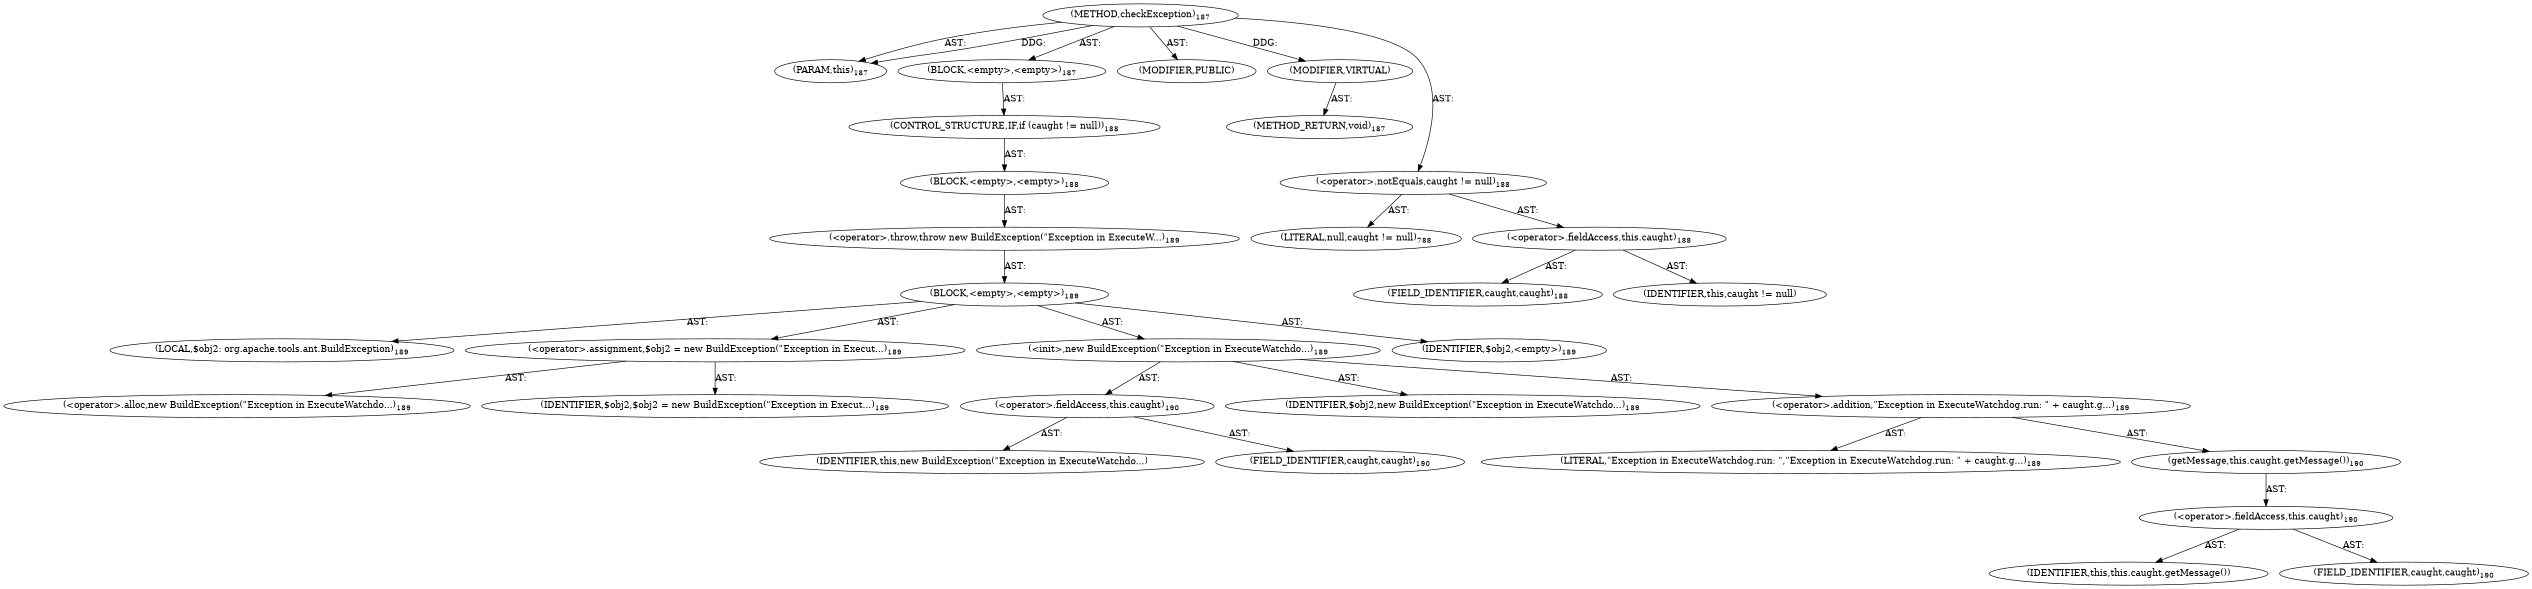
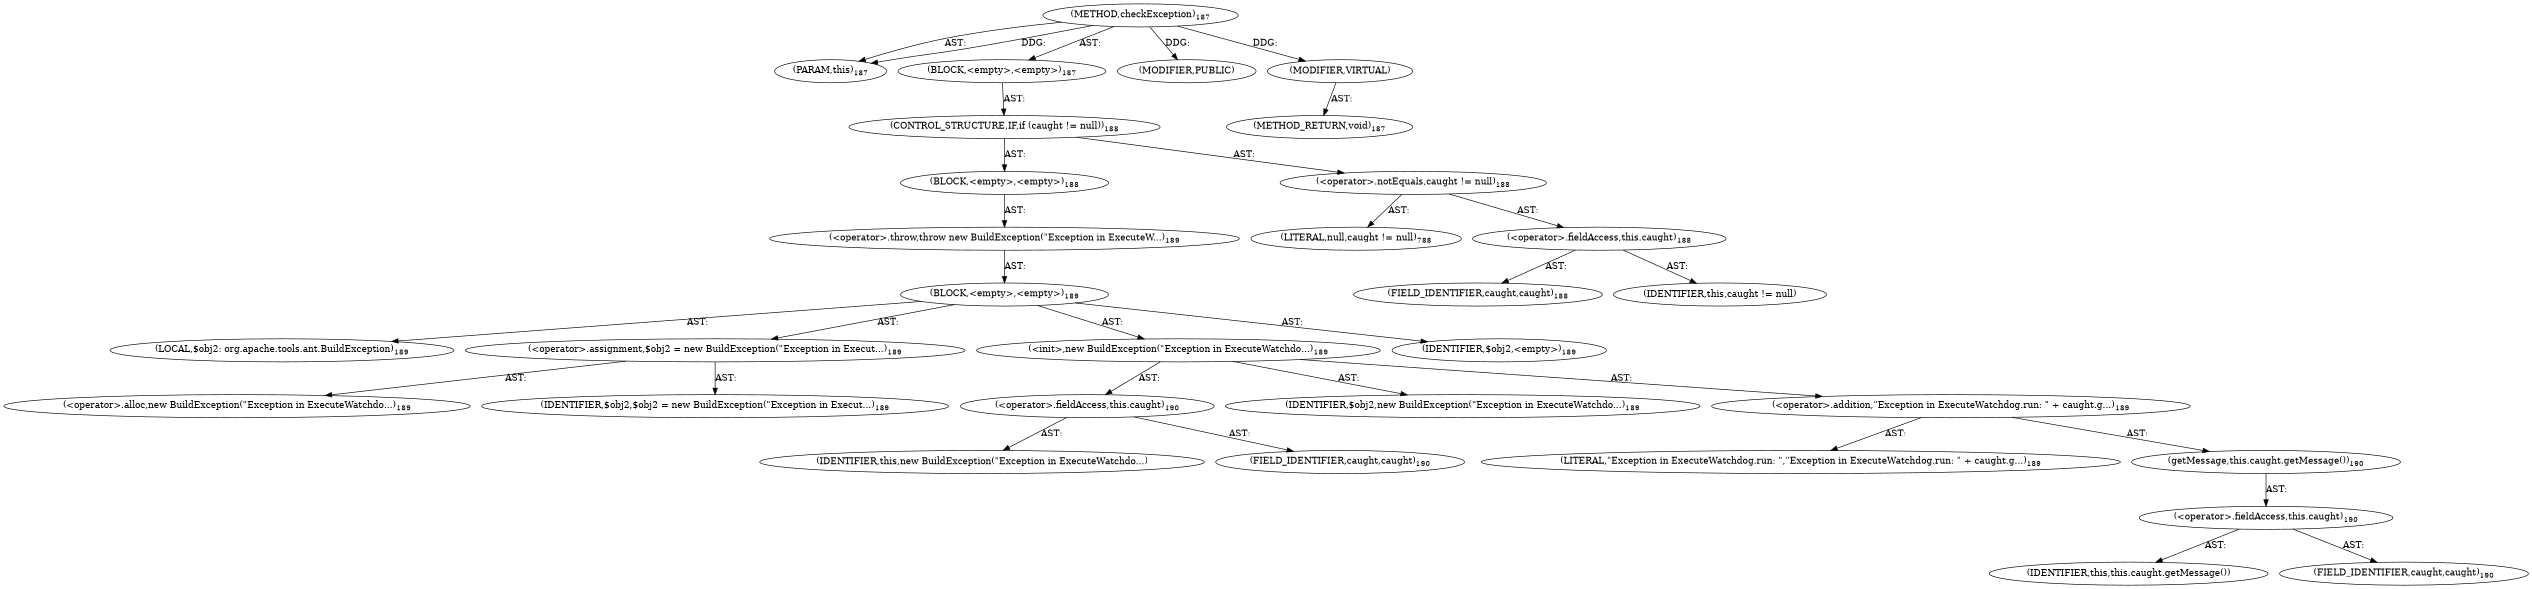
edge "(METHOD,checkException)" -> "(<operator>.notEquals,caught != null)": now "(CONTROL_STRUCTURE,IF,if (caught != null))" -> "(<operator>.notEquals,caught != null)"
edge "(METHOD,checkException)" -> "(MODIFIER,PUBLIC)": label "AST: " -> "DDG: "
